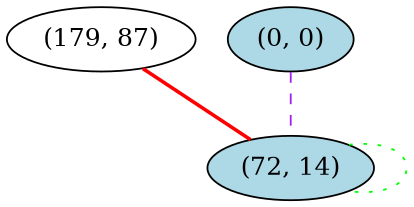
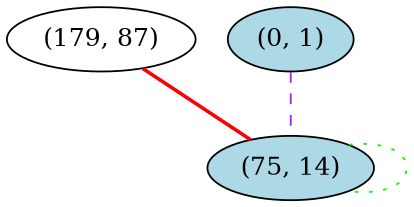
node "(0, 0)": label "(0, 0)" -> "(0, 1)"
node "(72, 14)": label "(72, 14)" -> "(75, 14)"
